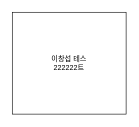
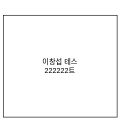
node "이창섭 테스 222222트": moved (69, 63) -> (60, 66)
